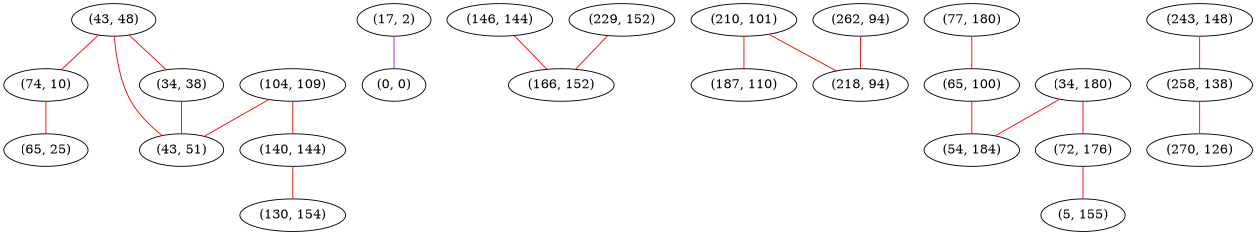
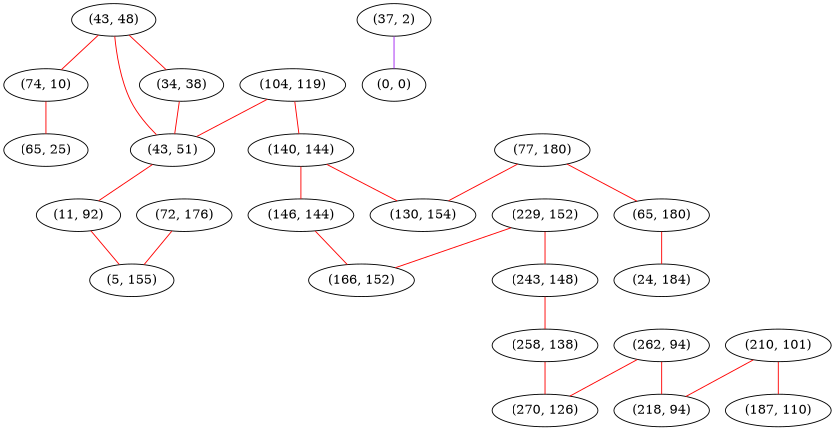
node "(17, 2)": label "(17, 2)" -> "(37, 2)"
node "(104, 109)": label "(104, 109)" -> "(104, 119)"
node "(65, 100)": label "(65, 100)" -> "(65, 180)"
node "(34, 180)": removed
node "(54, 184)": label "(54, 184)" -> "(24, 184)"
edge "(77, 180)" -- "(130, 154)": added
edge "(140, 144)" -- "(146, 144)": added
node "(11, 92)": added
edge "(229, 152)" -- "(243, 148)": added
edge "(262, 94)" -- "(270, 126)": added
